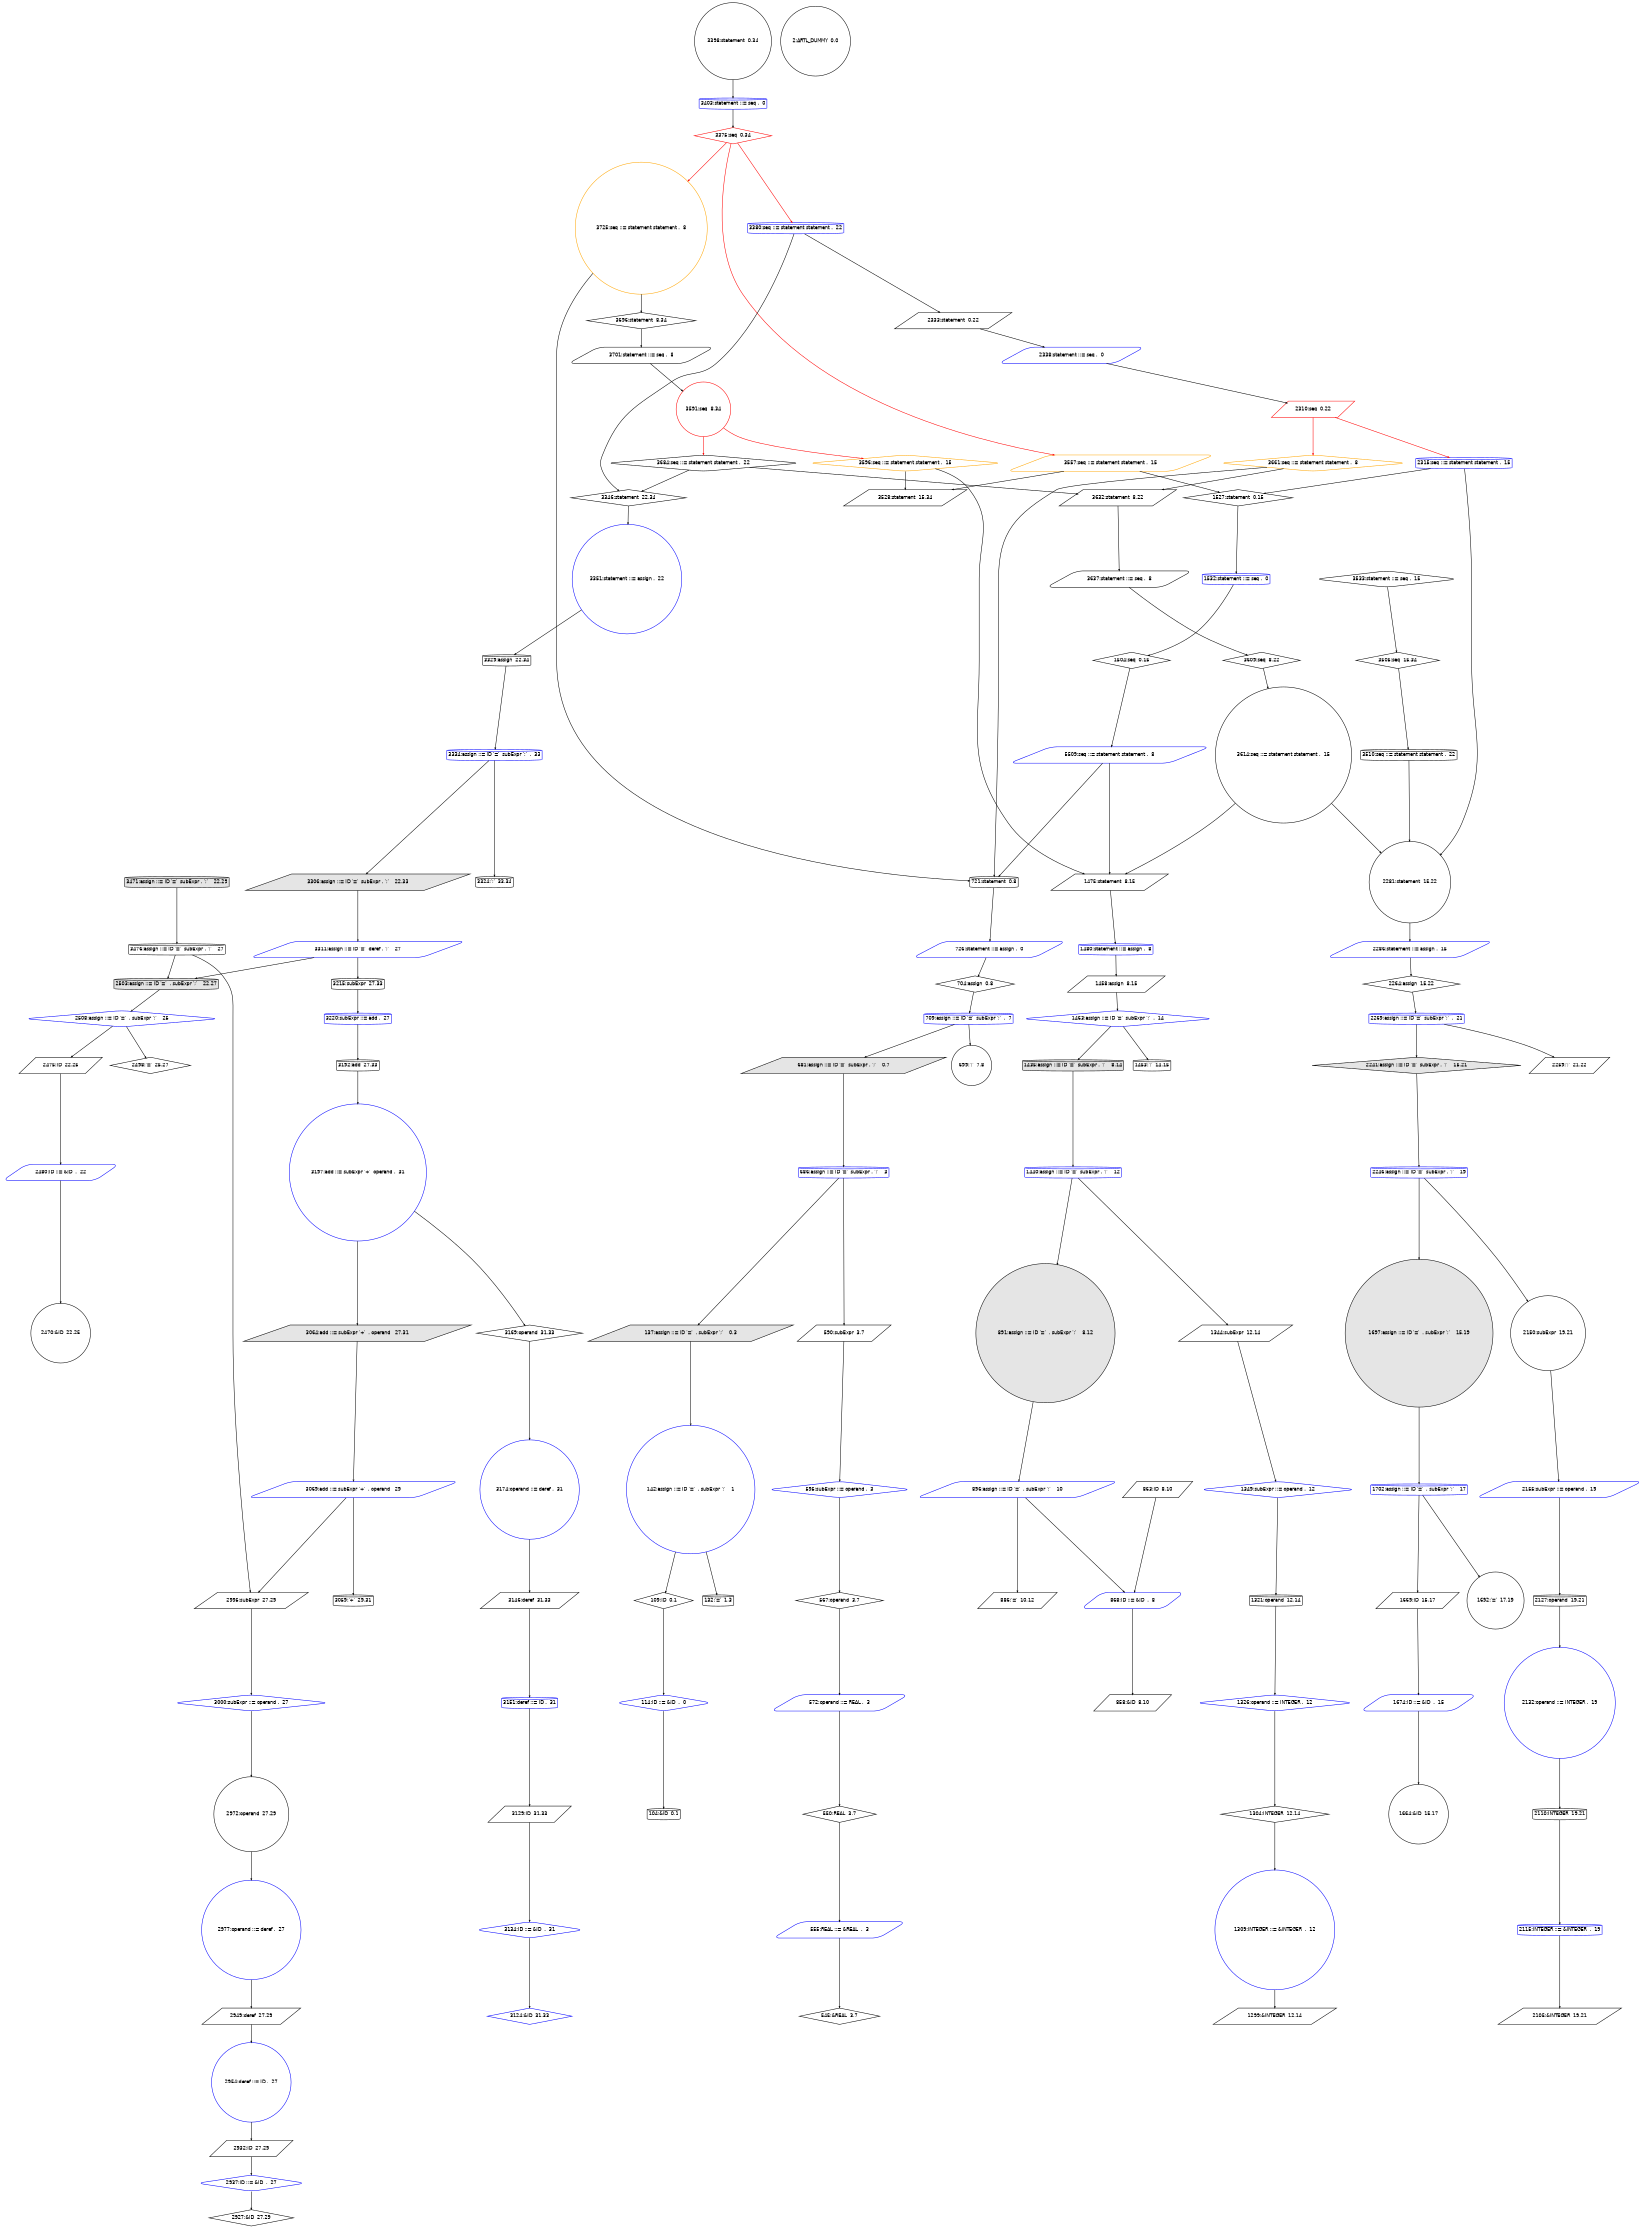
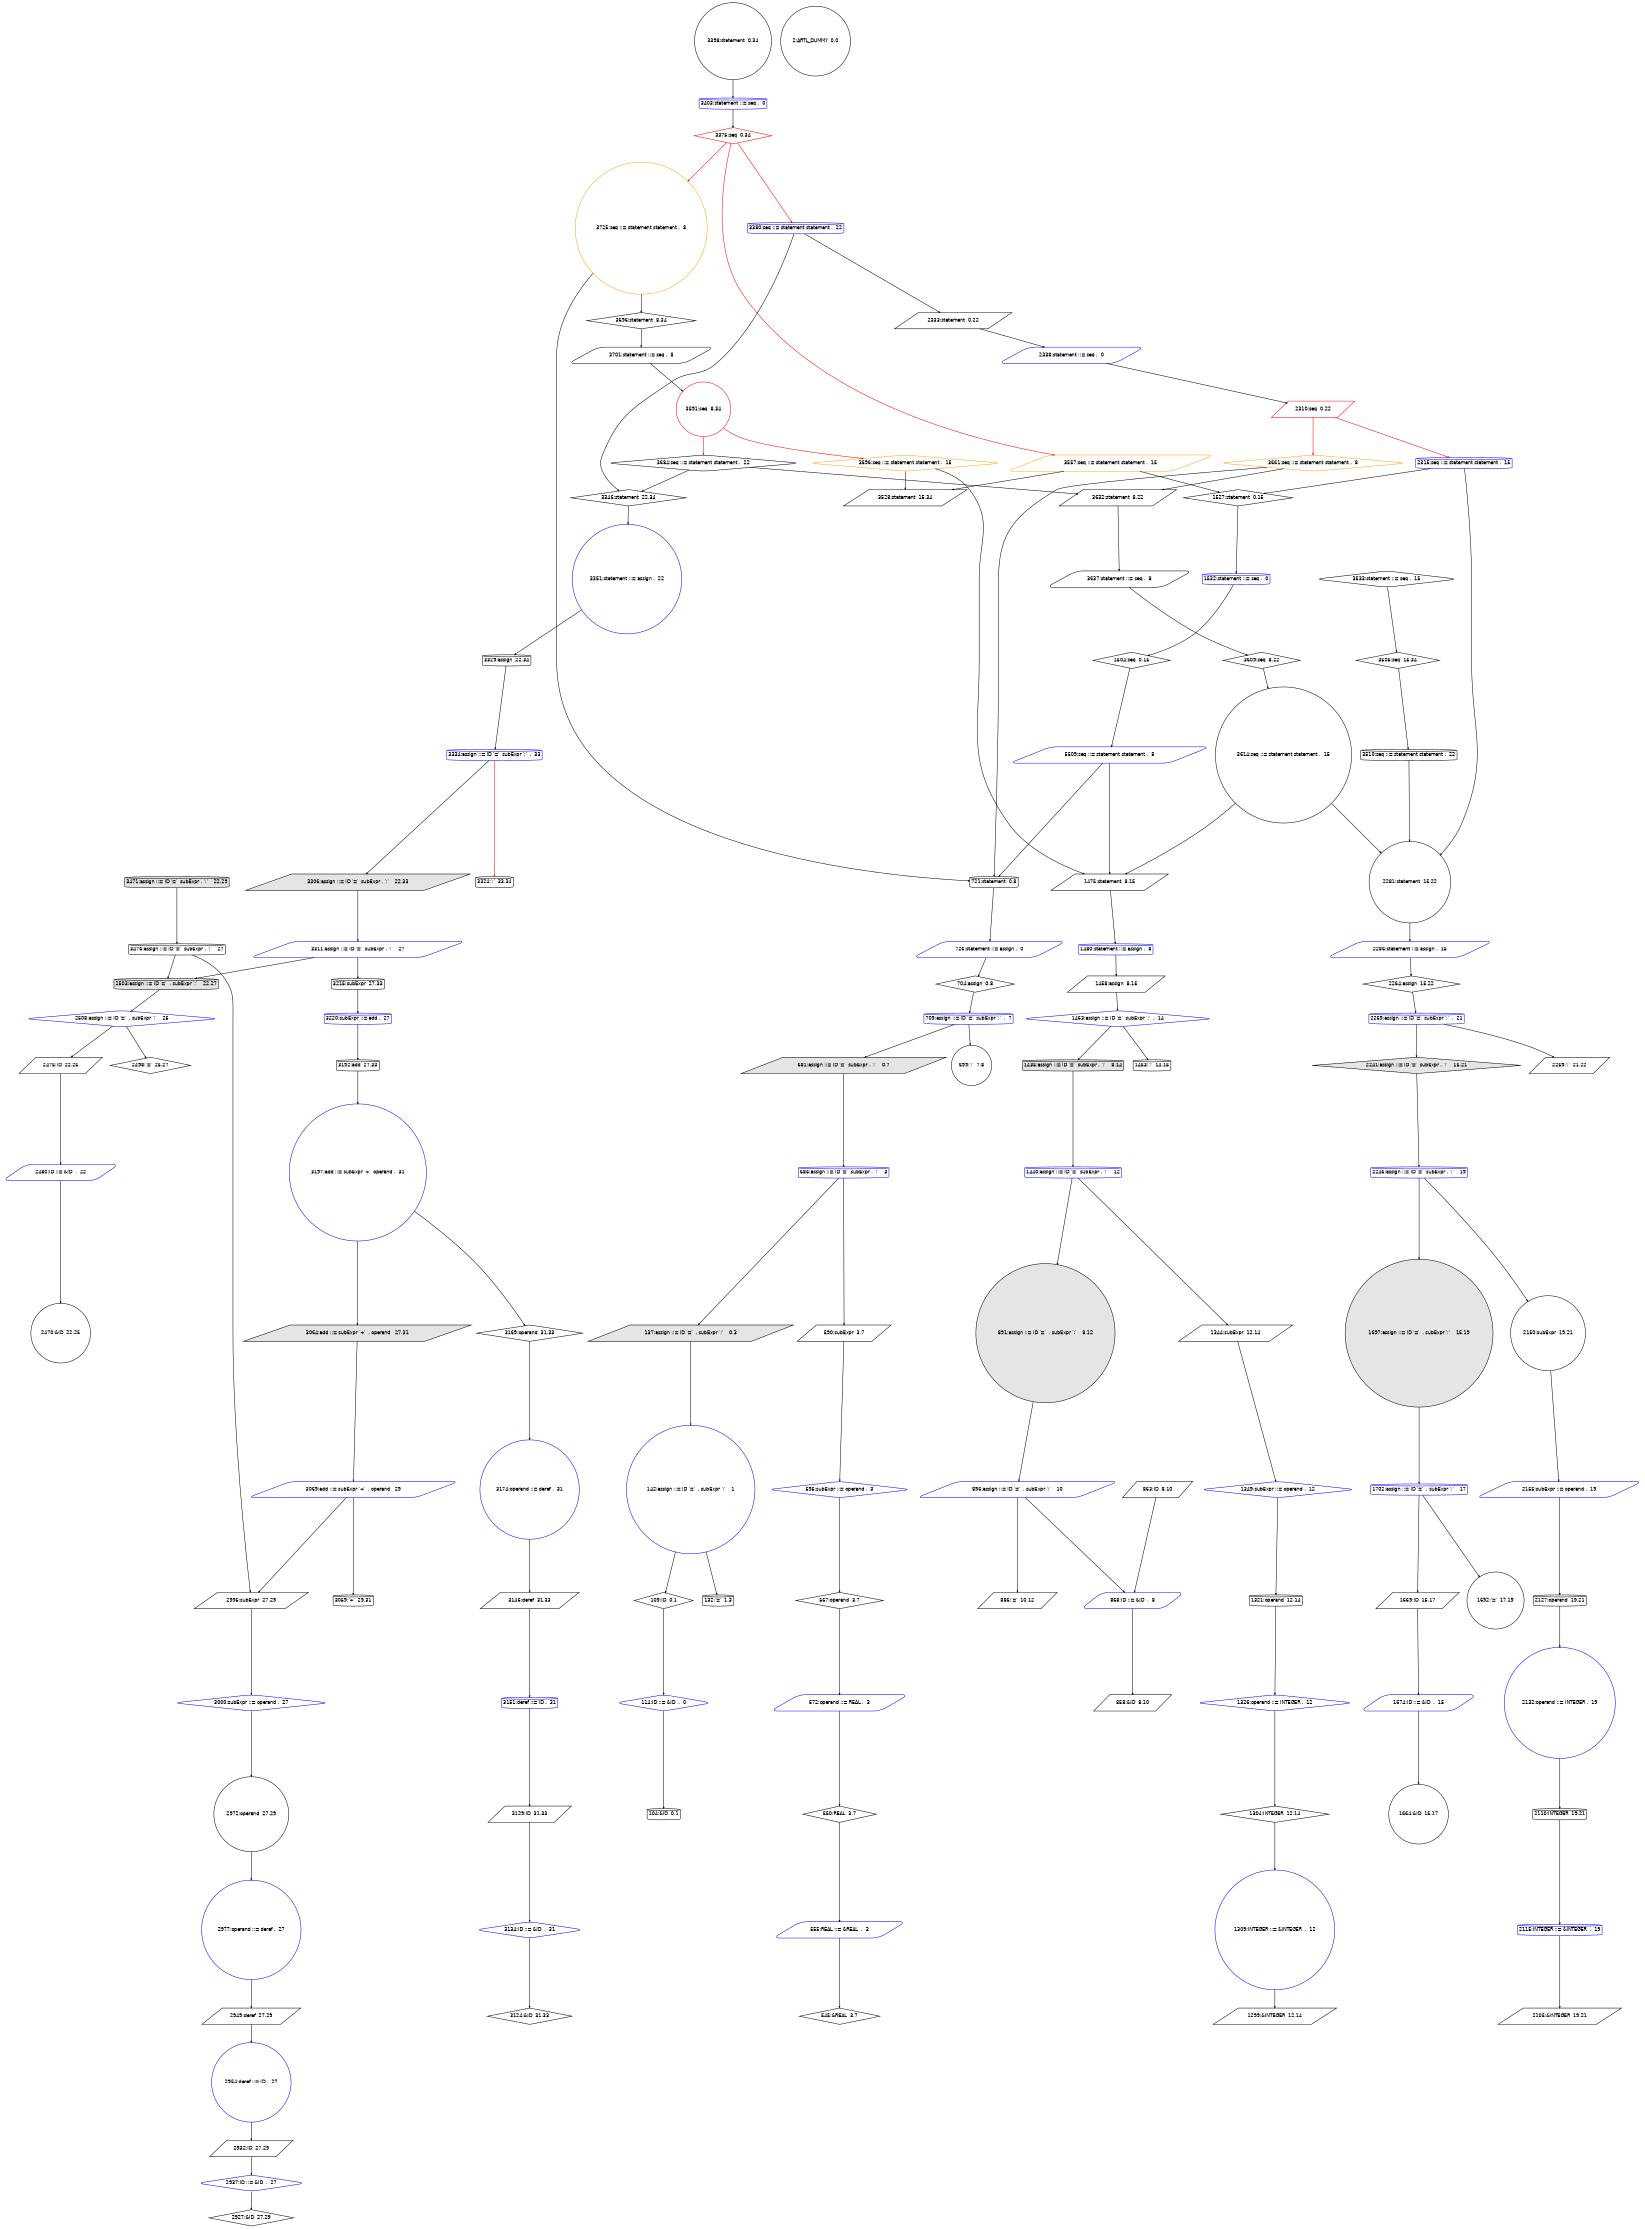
edge "3334:assign ::= ID '='  subExpr ';'  .  33" -> "3324:';'  33,34": color black -> red
node "3311:assign ::= ID '='  deref . ';'    27": label "3311:assign ::= ID '='  deref . ';'    27" -> "3311:assign ::= ID '='  subExpr . ';'    27"
node "3124:&ID  31,33": color blue -> black
